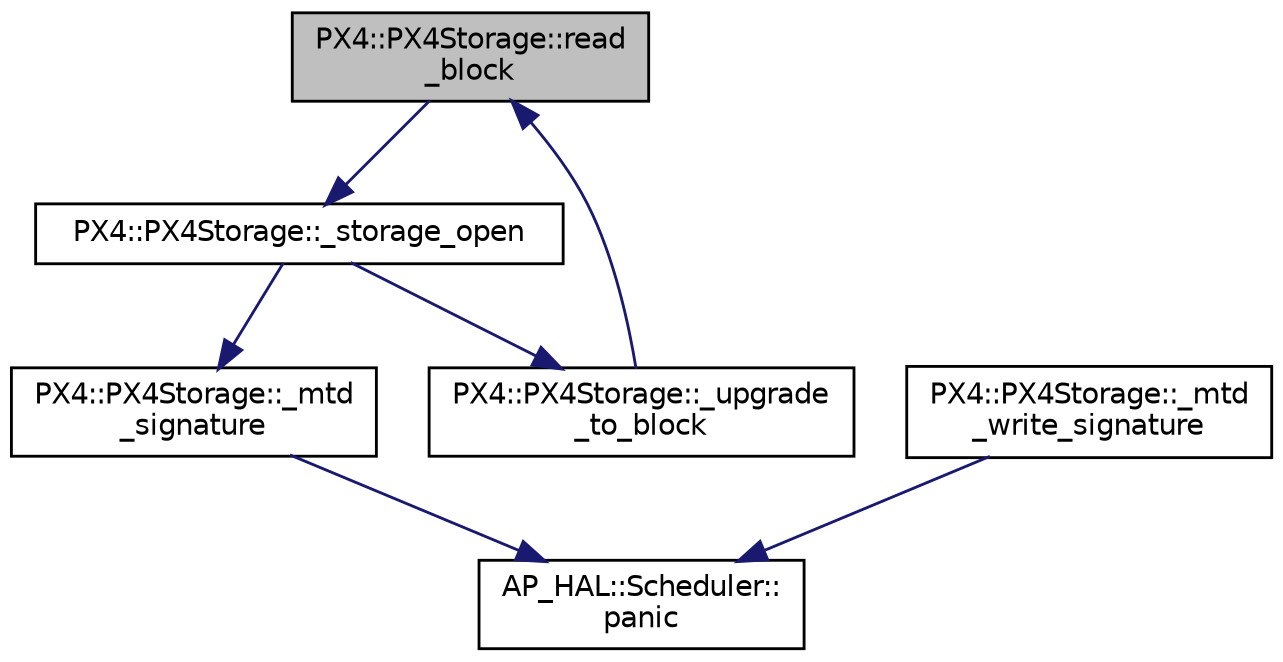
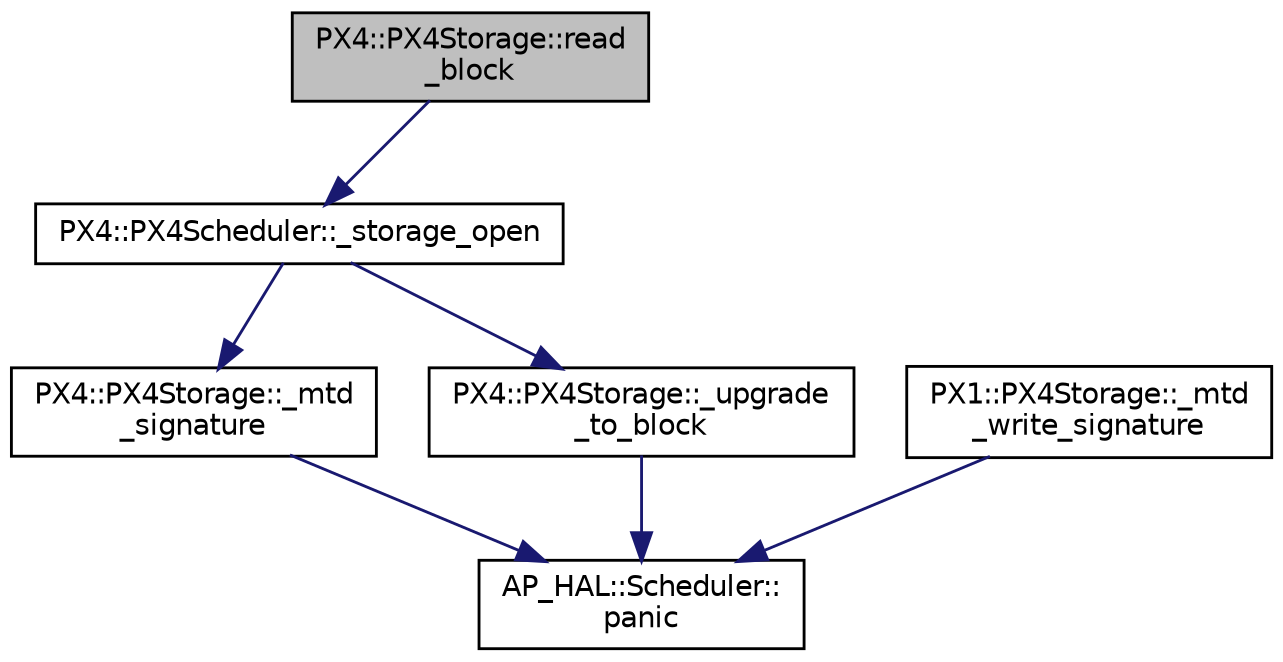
node "PX4::PX4Storage::_storage_open": label "PX4::PX4Storage::_storage_open" -> "PX4::PX4Scheduler::_storage_open"
edge "PX4::PX4Storage::_upgrade _to_block" -> "PX4::PX4Storage::read _block": now "PX4::PX4Storage::_upgrade _to_block" -> "AP_HAL::Scheduler:: panic"
node "PX4::PX4Storage::_mtd _write_signature": label "PX4::PX4Storage::_mtd _write_signature" -> "PX1::PX4Storage::_mtd _write_signature"
